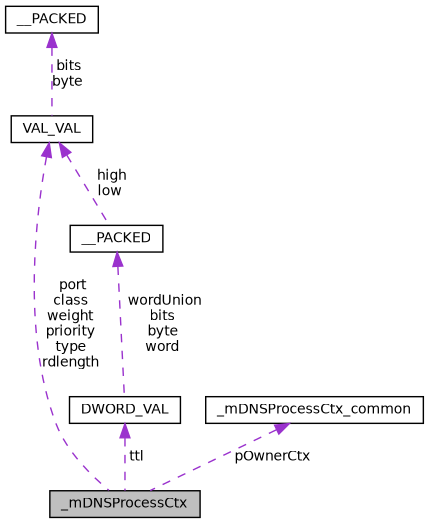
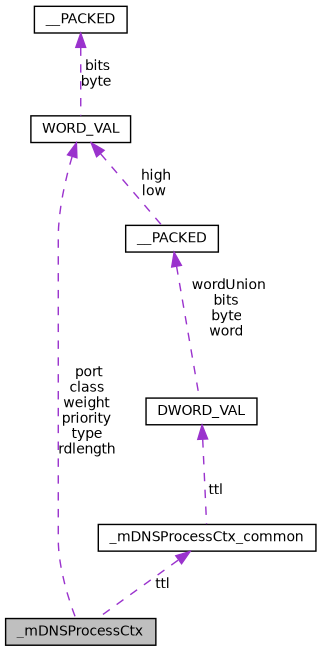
node "VAL_VAL": label "VAL_VAL" -> "WORD_VAL"
edge "_mDNSProcessCtx" -> "_mDNSProcessCtx_common": label " pOwnerCtx" -> " ttl"
edge "_mDNSProcessCtx" -> "DWORD_VAL": now "_mDNSProcessCtx_common" -> "DWORD_VAL"
